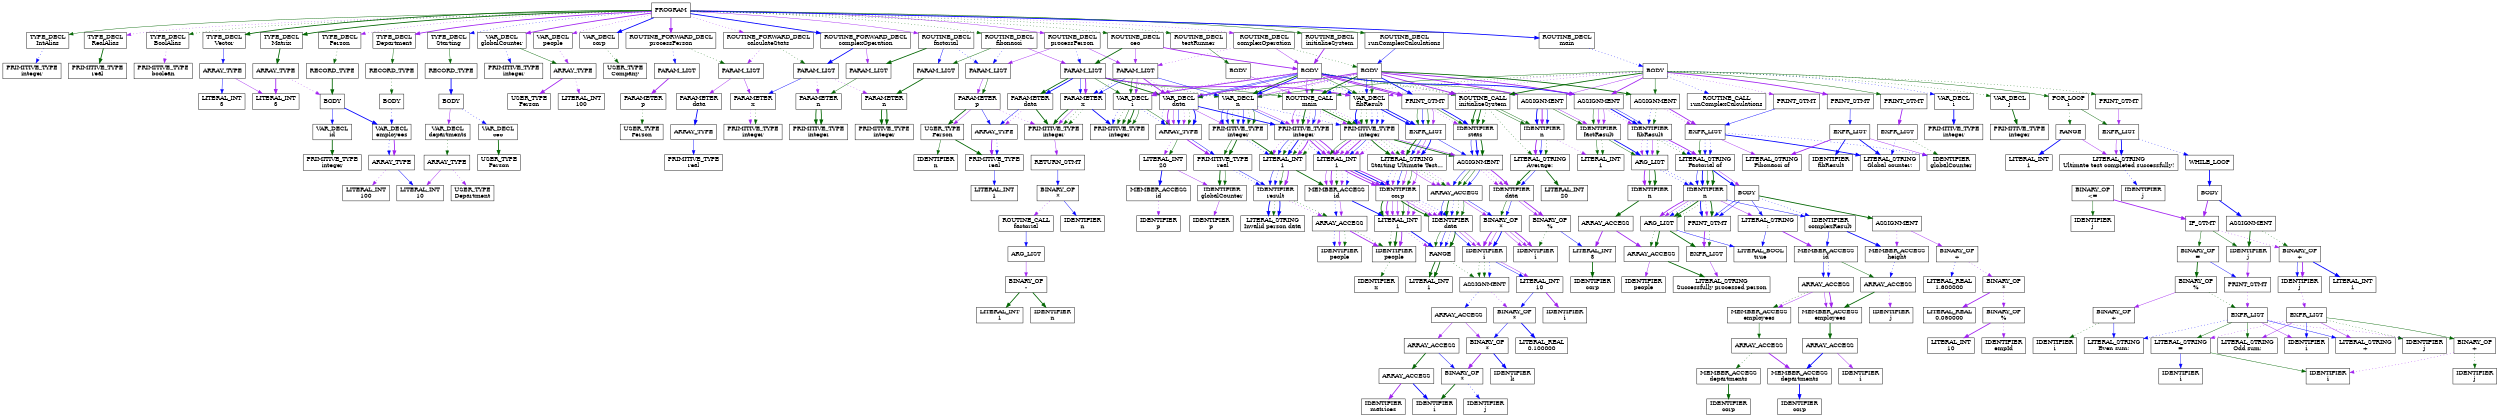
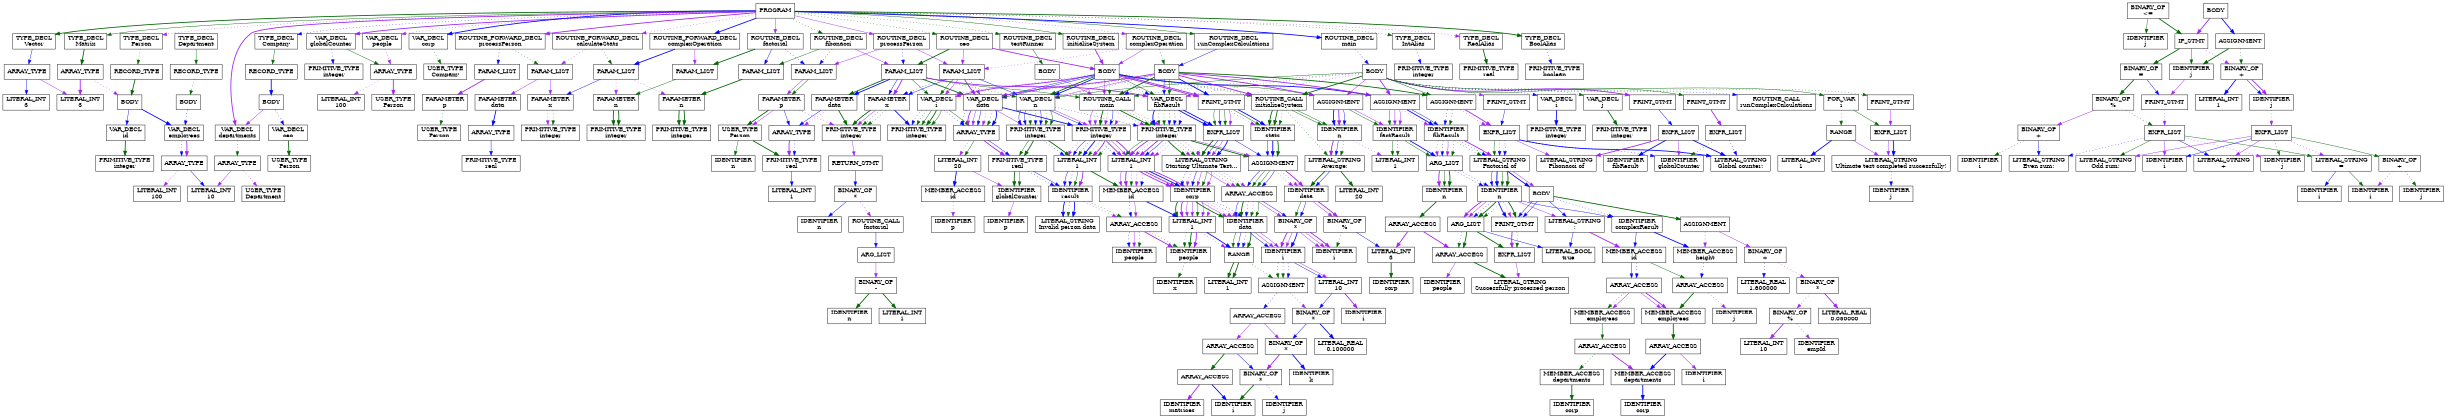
edge "PROGRAM" -> "TYPE_DECL IntAlias": style solid -> dotted
edge "PROGRAM" -> "TYPE_DECL BoolAlias": style dotted -> bold
edge "PROGRAM" -> "TYPE_DECL Department": now "PROGRAM" -> "VAR_DECL departments"
edge "PROGRAM" -> "TYPE_DECL Matrix": style bold -> solid
node "TYPE_DECL Starting": label "TYPE_DECL Starting" -> "TYPE_DECL Company"
edge "TYPE_DECL BoolAlias" -> "PRIMITIVE_TYPE boolean": color purple -> blue
node "FOR_LOOP i": label "FOR_LOOP i" -> "FOR_VAR i"
node "WHILE_LOOP": removed
edge "BINARY_OP <=" -> "IF_STMT": color purple -> darkgreen
edge "IF_STMT" -> "BINARY_OP =": style solid -> bold
